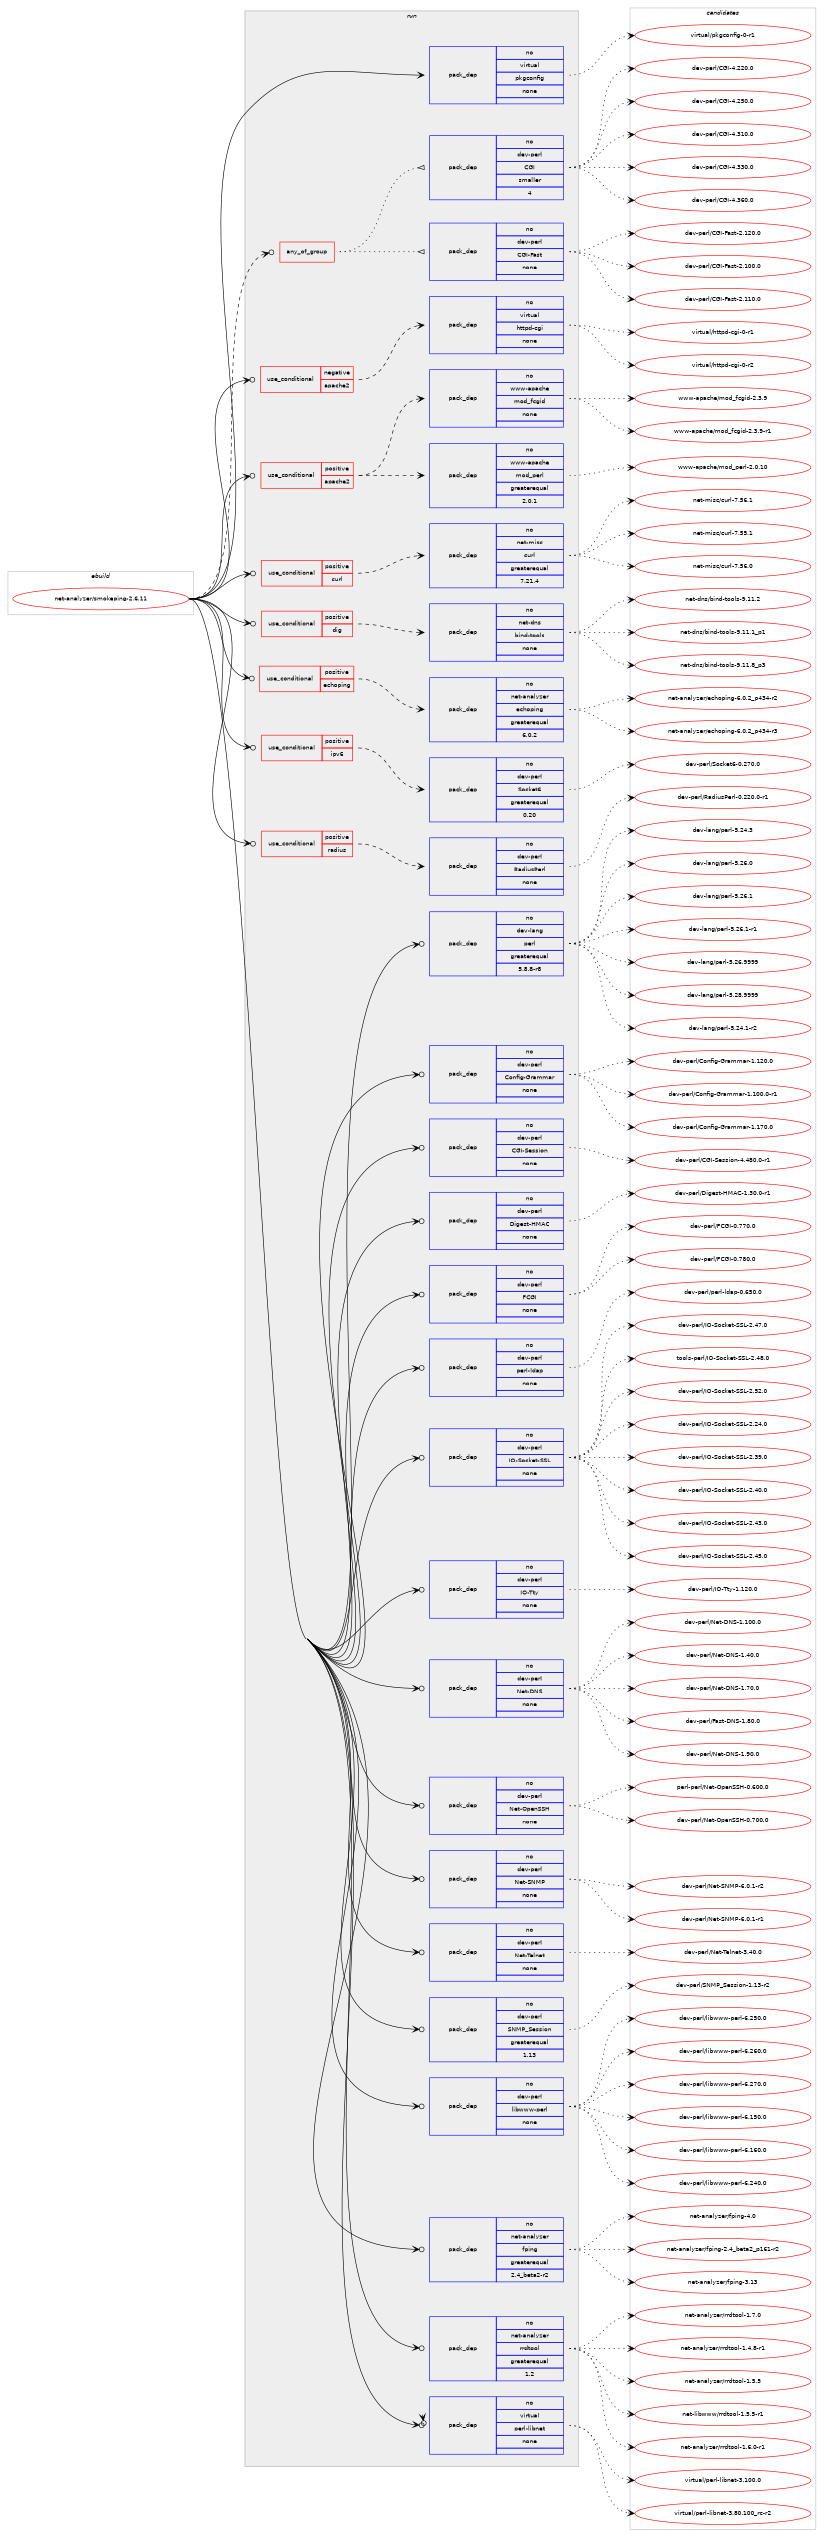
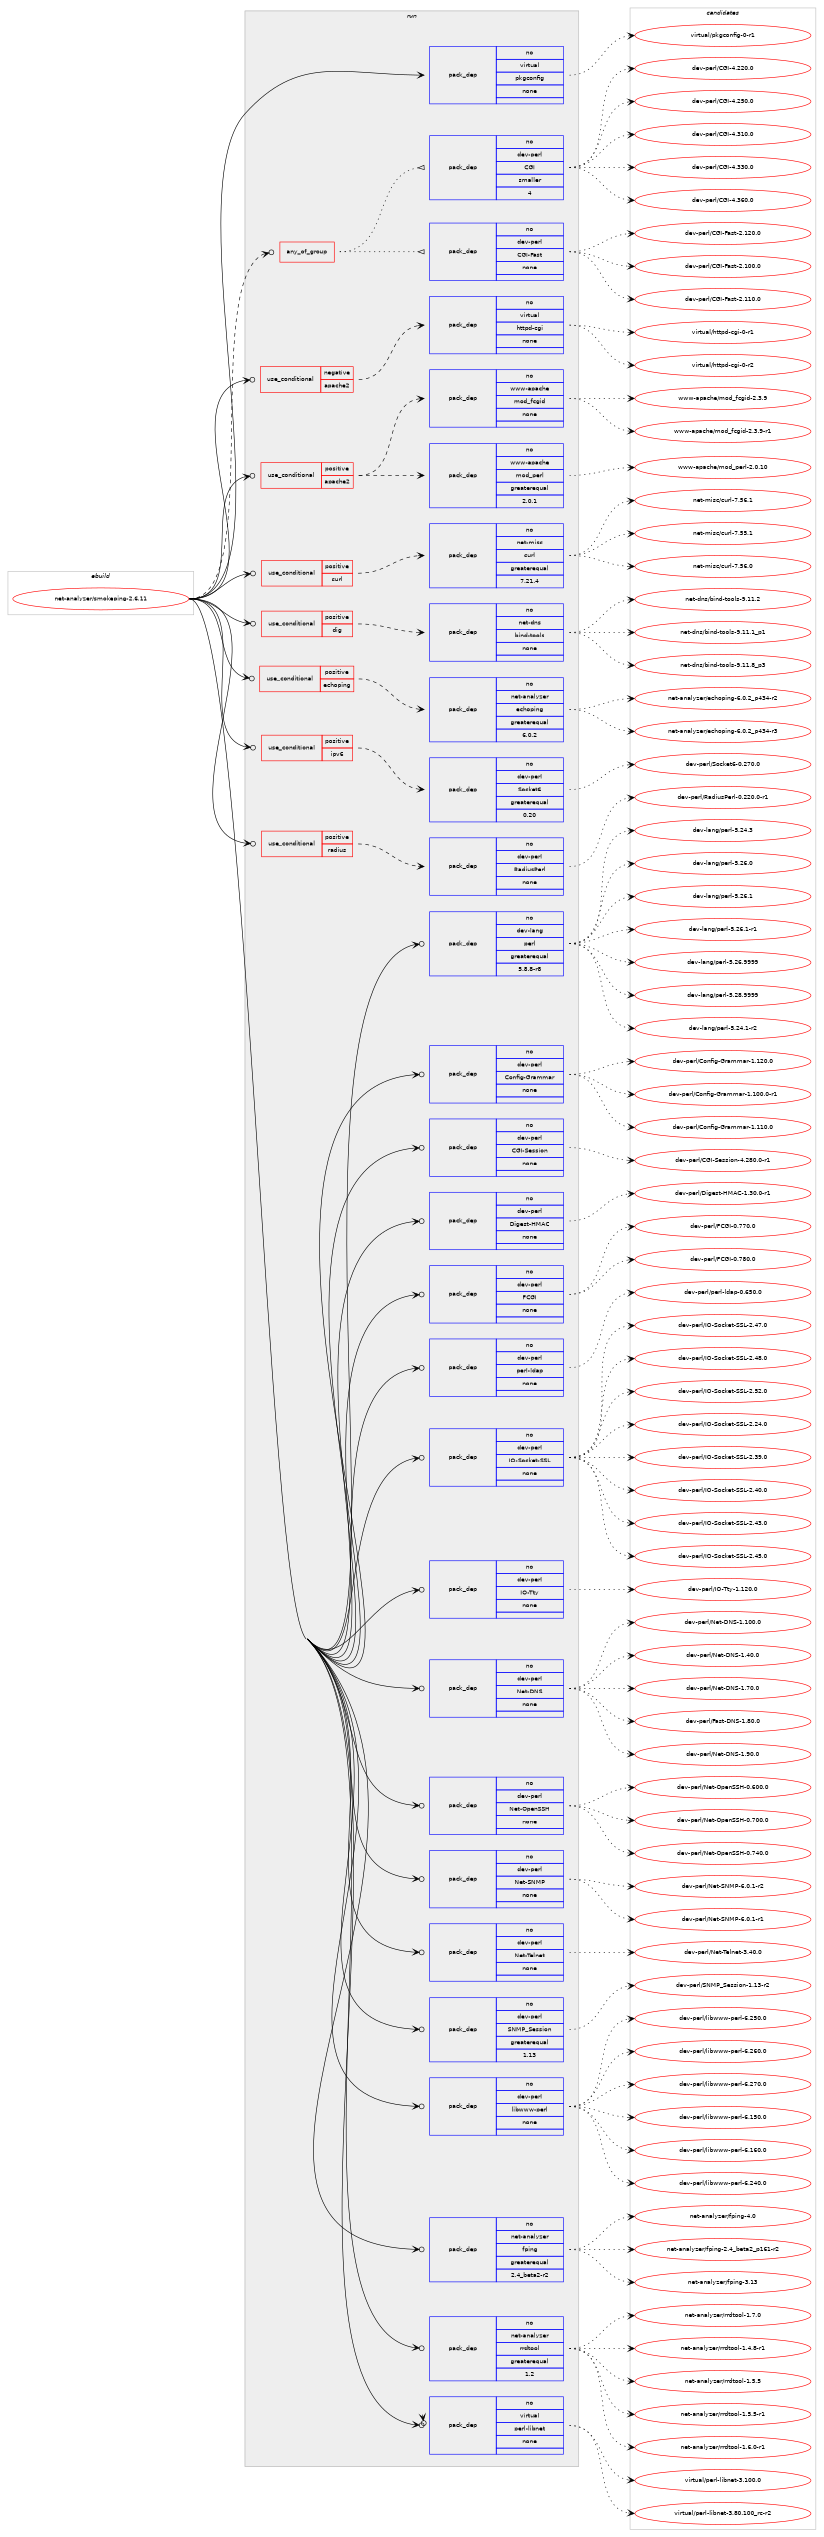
node "dev-perl/Config-Grammar-1.170.0": label "dev-perl/Config-Grammar-1.170.0" -> "dev-perl/Config-Grammar-1.110.0"
node "dev-perl/CGI-Session-4.480.0-r1": label "dev-perl/CGI-Session-4.480.0-r1" -> "dev-perl/CGI-Session-4.280.0-r1"
node "tools-perl/IO-Socket-SSL-2.48.0": label "tools-perl/IO-Socket-SSL-2.48.0" -> "dev-perl/IO-Socket-SSL-2.48.0"
node "perl-perl/Net-OpenSSH-0.600.0": label "perl-perl/Net-OpenSSH-0.600.0" -> "dev-perl/Net-OpenSSH-0.600.0"
node "dev-perl/Net-OpenSSH-0.740.0": added
node "net-libwww/rrdtool-1.5.5-r1": label "net-libwww/rrdtool-1.5.5-r1" -> "net-analyzer/rrdtool-1.5.5-r1"
